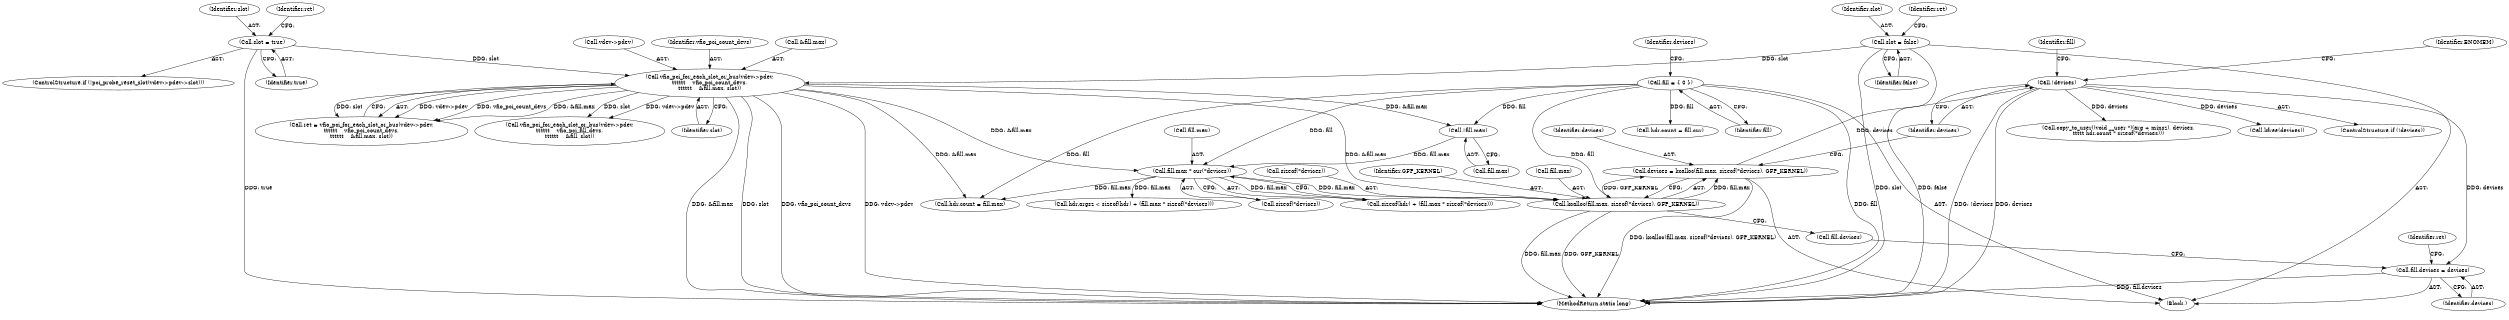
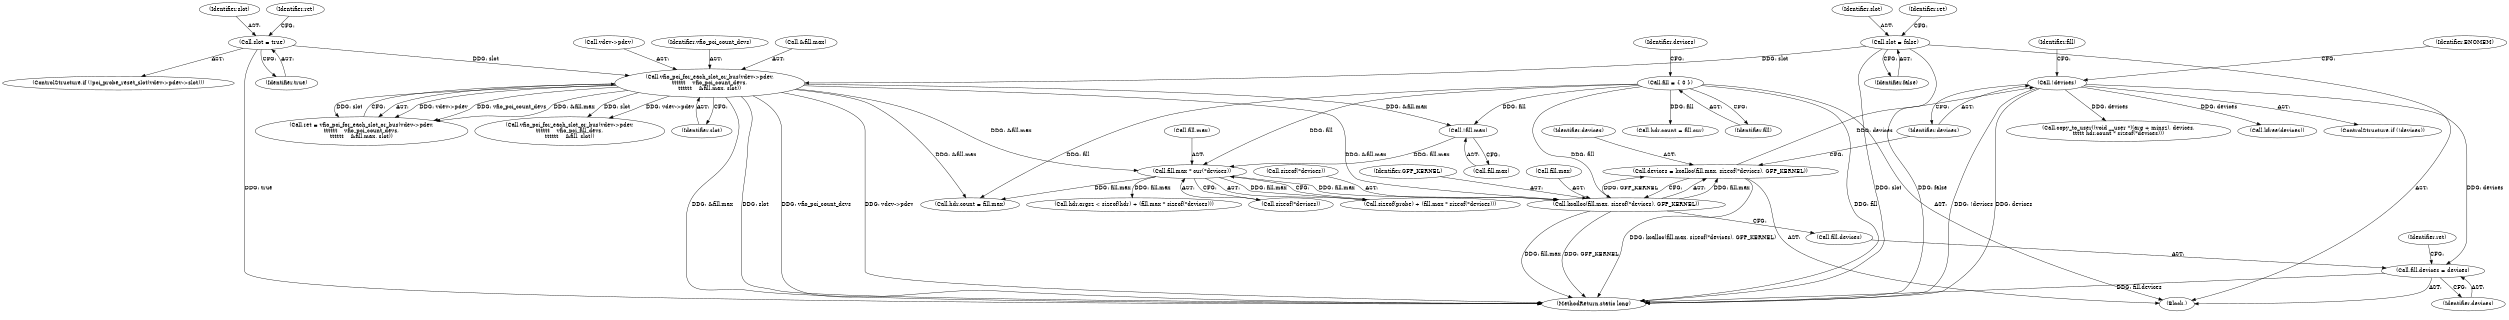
node "(Call,sizeof(hdr) + (fill.max * sizeof(*devices)))": label "(Call,sizeof(hdr) + (fill.max * sizeof(*devices)))" -> "(Call,sizeof(probe) + (fill.max * sizeof(*devices)))"
edge "(Call,fill.devices)" -> "(Call,fill.devices = devices)": label "CFG: " -> "AST: "
